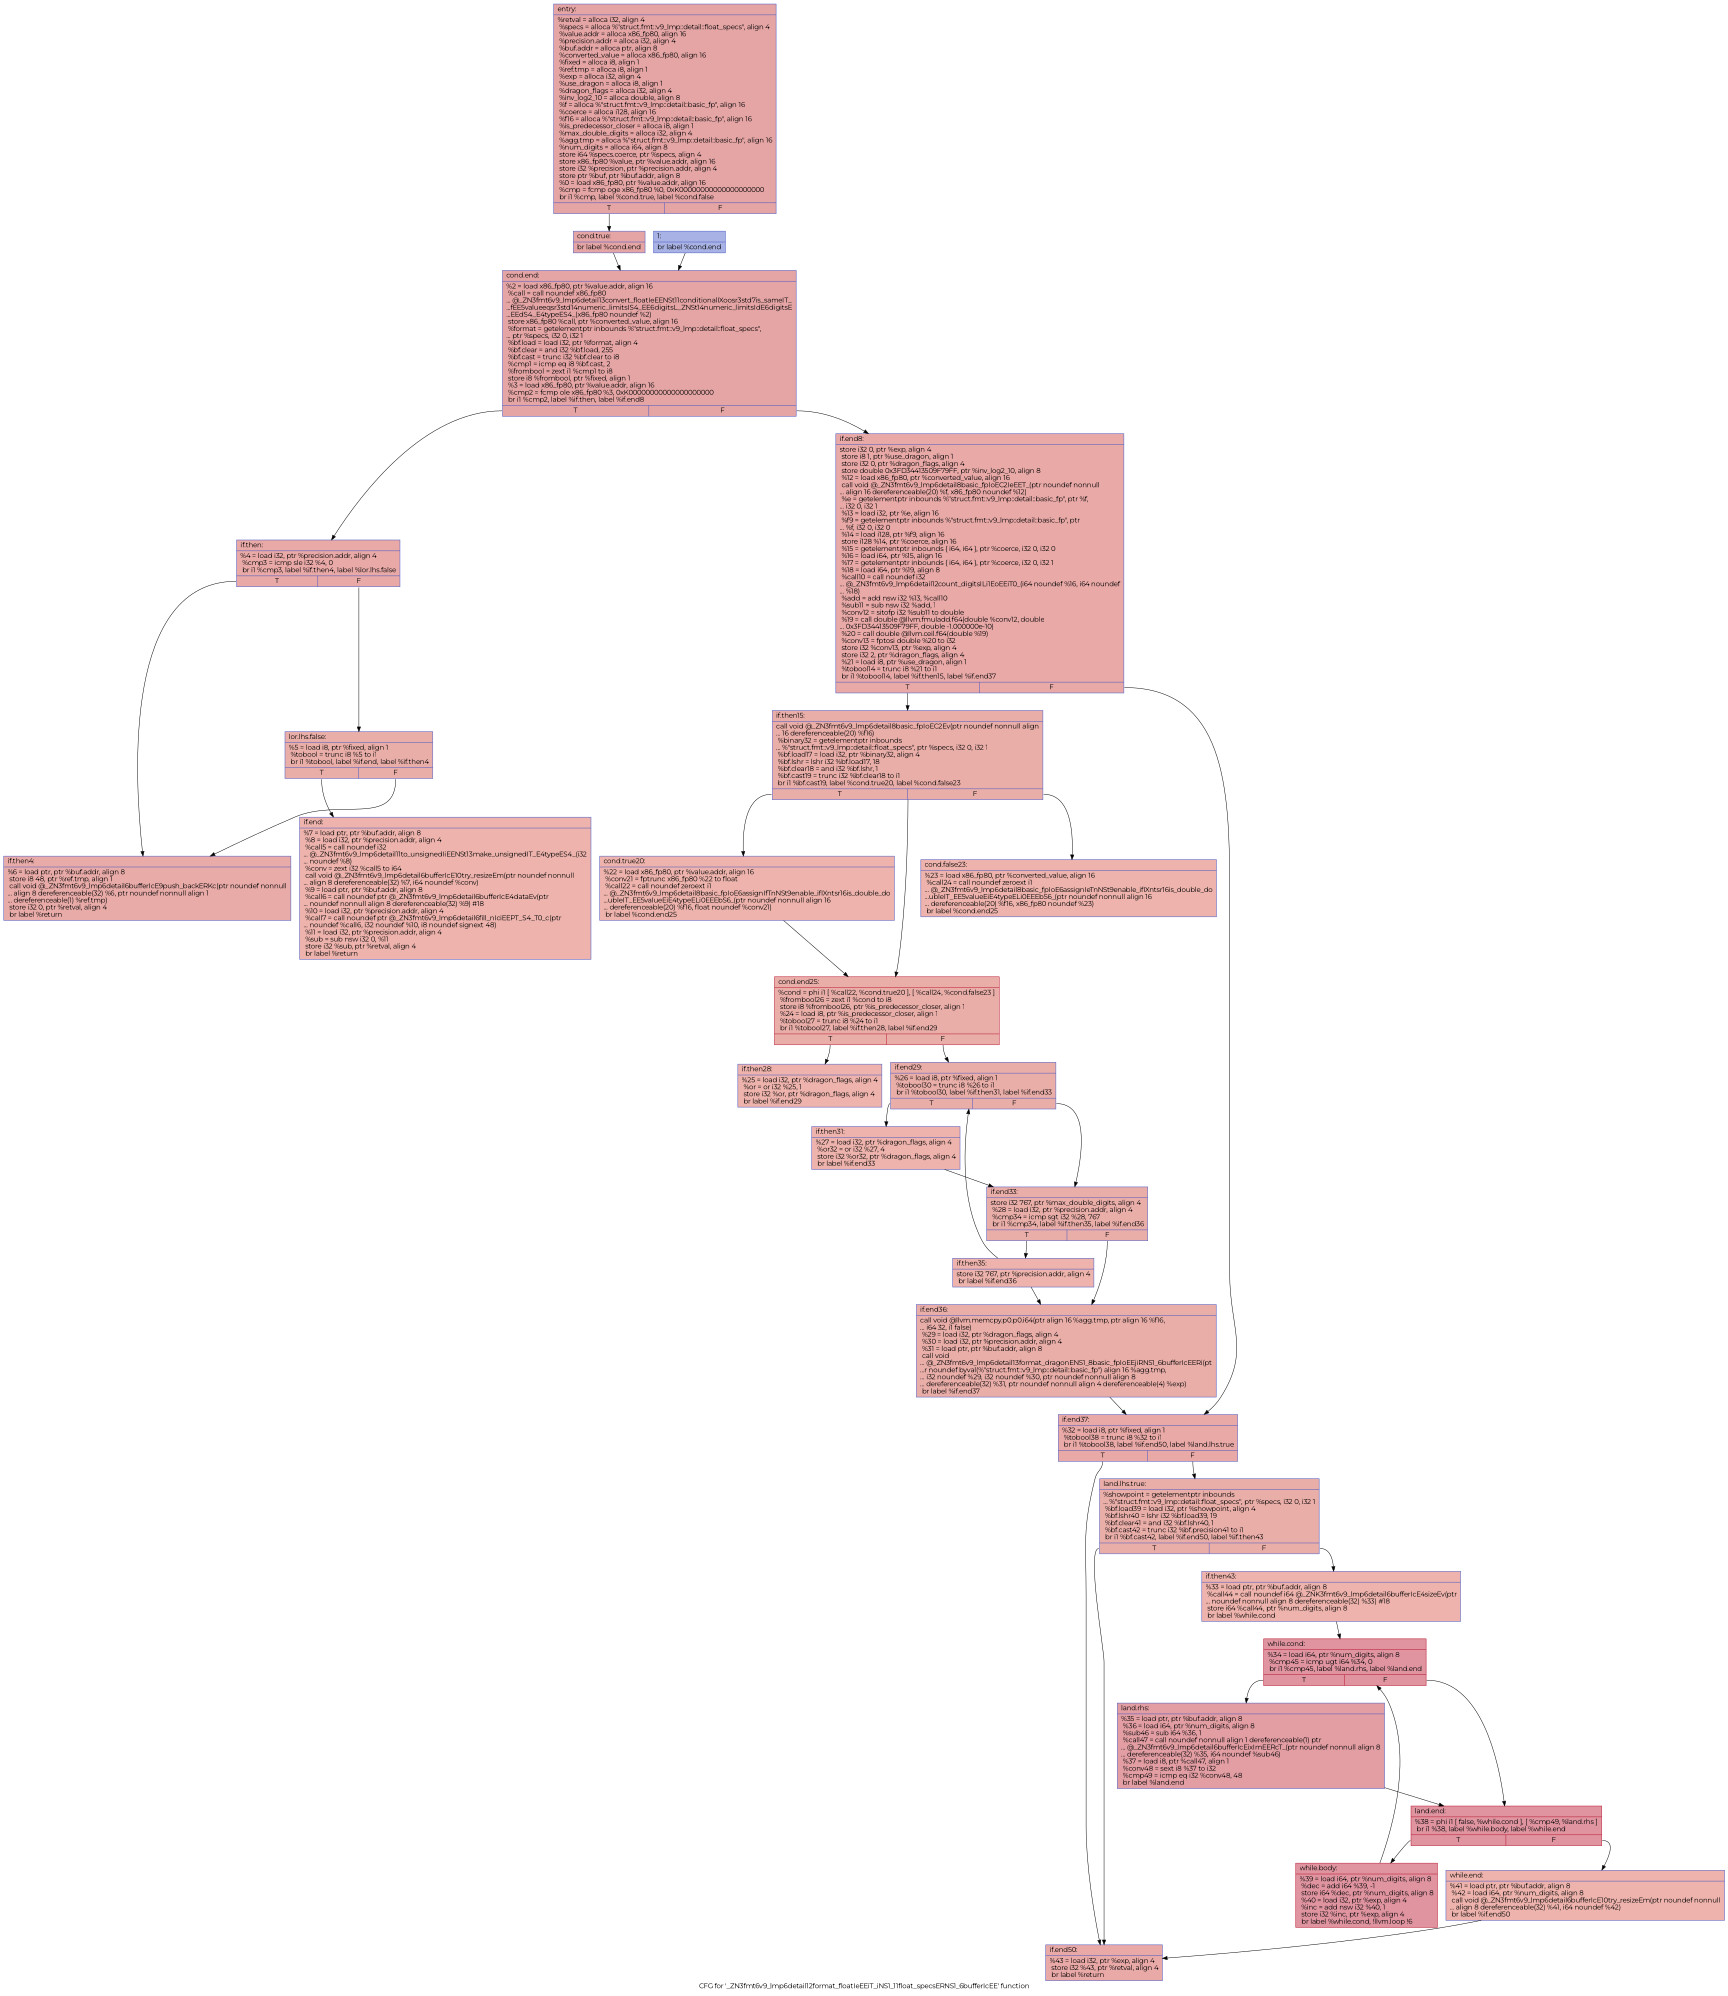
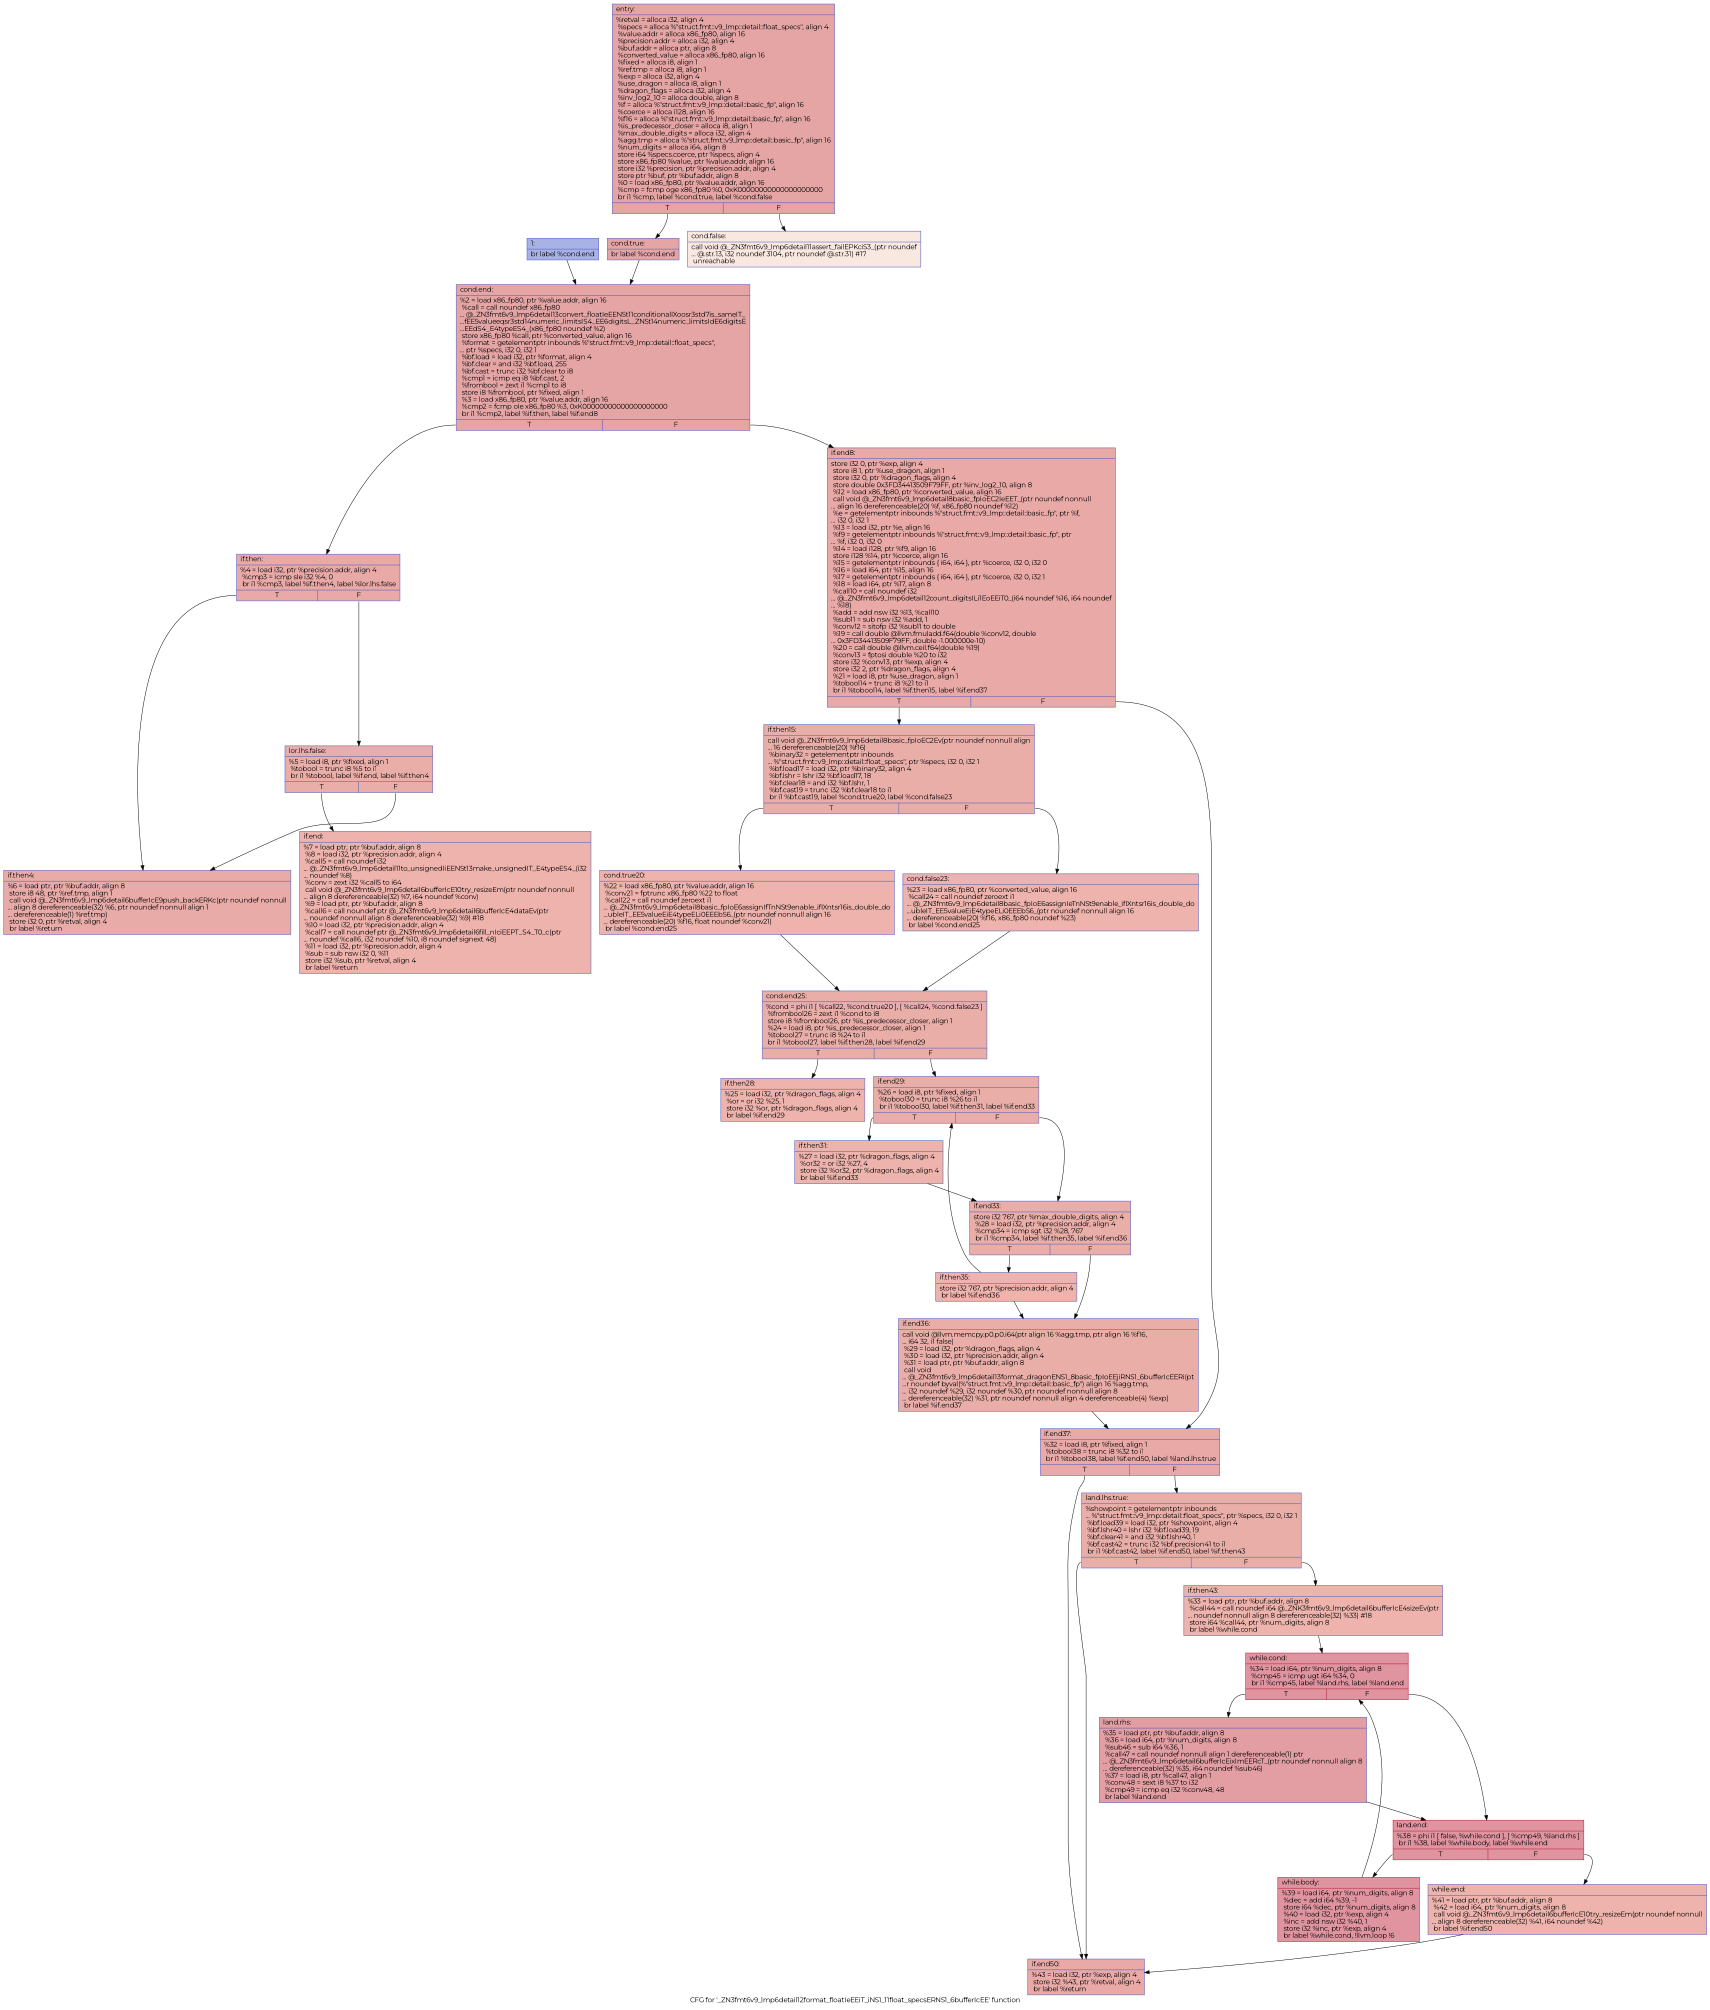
node "cond.false:": added
node "if.end8:": text "%18 = load i64, ptr %19, align 8" -> "%18 = load i64, ptr %17, align 8"
edge "if.then15:" -> "cond.end25:": now "cond.false23:" -> "cond.end25:"
node "cond.end25:": color #b70d28ff -> #3d50c3ff
